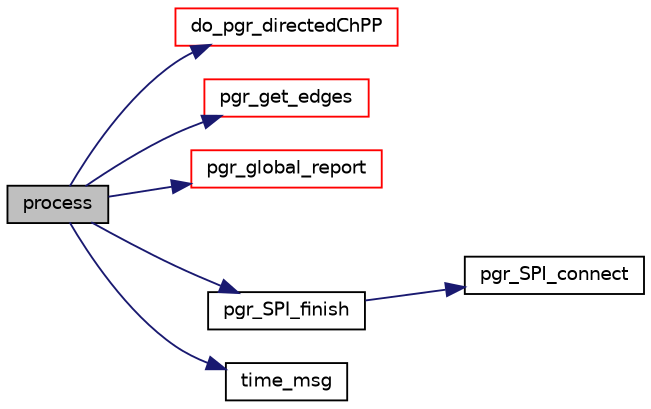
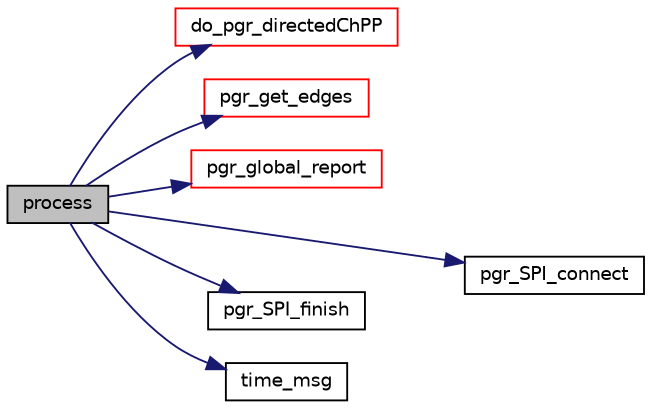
edge "pgr_SPI_finish" -> "pgr_SPI_connect": now "process" -> "pgr_SPI_connect"
